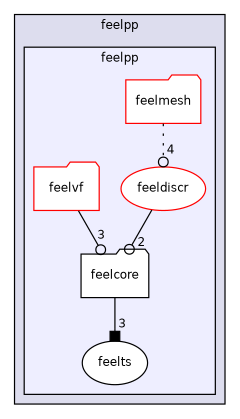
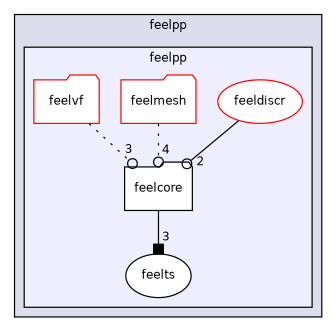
edge "feelmesh" -> "feeldiscr": now "feelmesh" -> "feelcore"
edge "feelvf" -> "feelcore": style solid -> dotted
